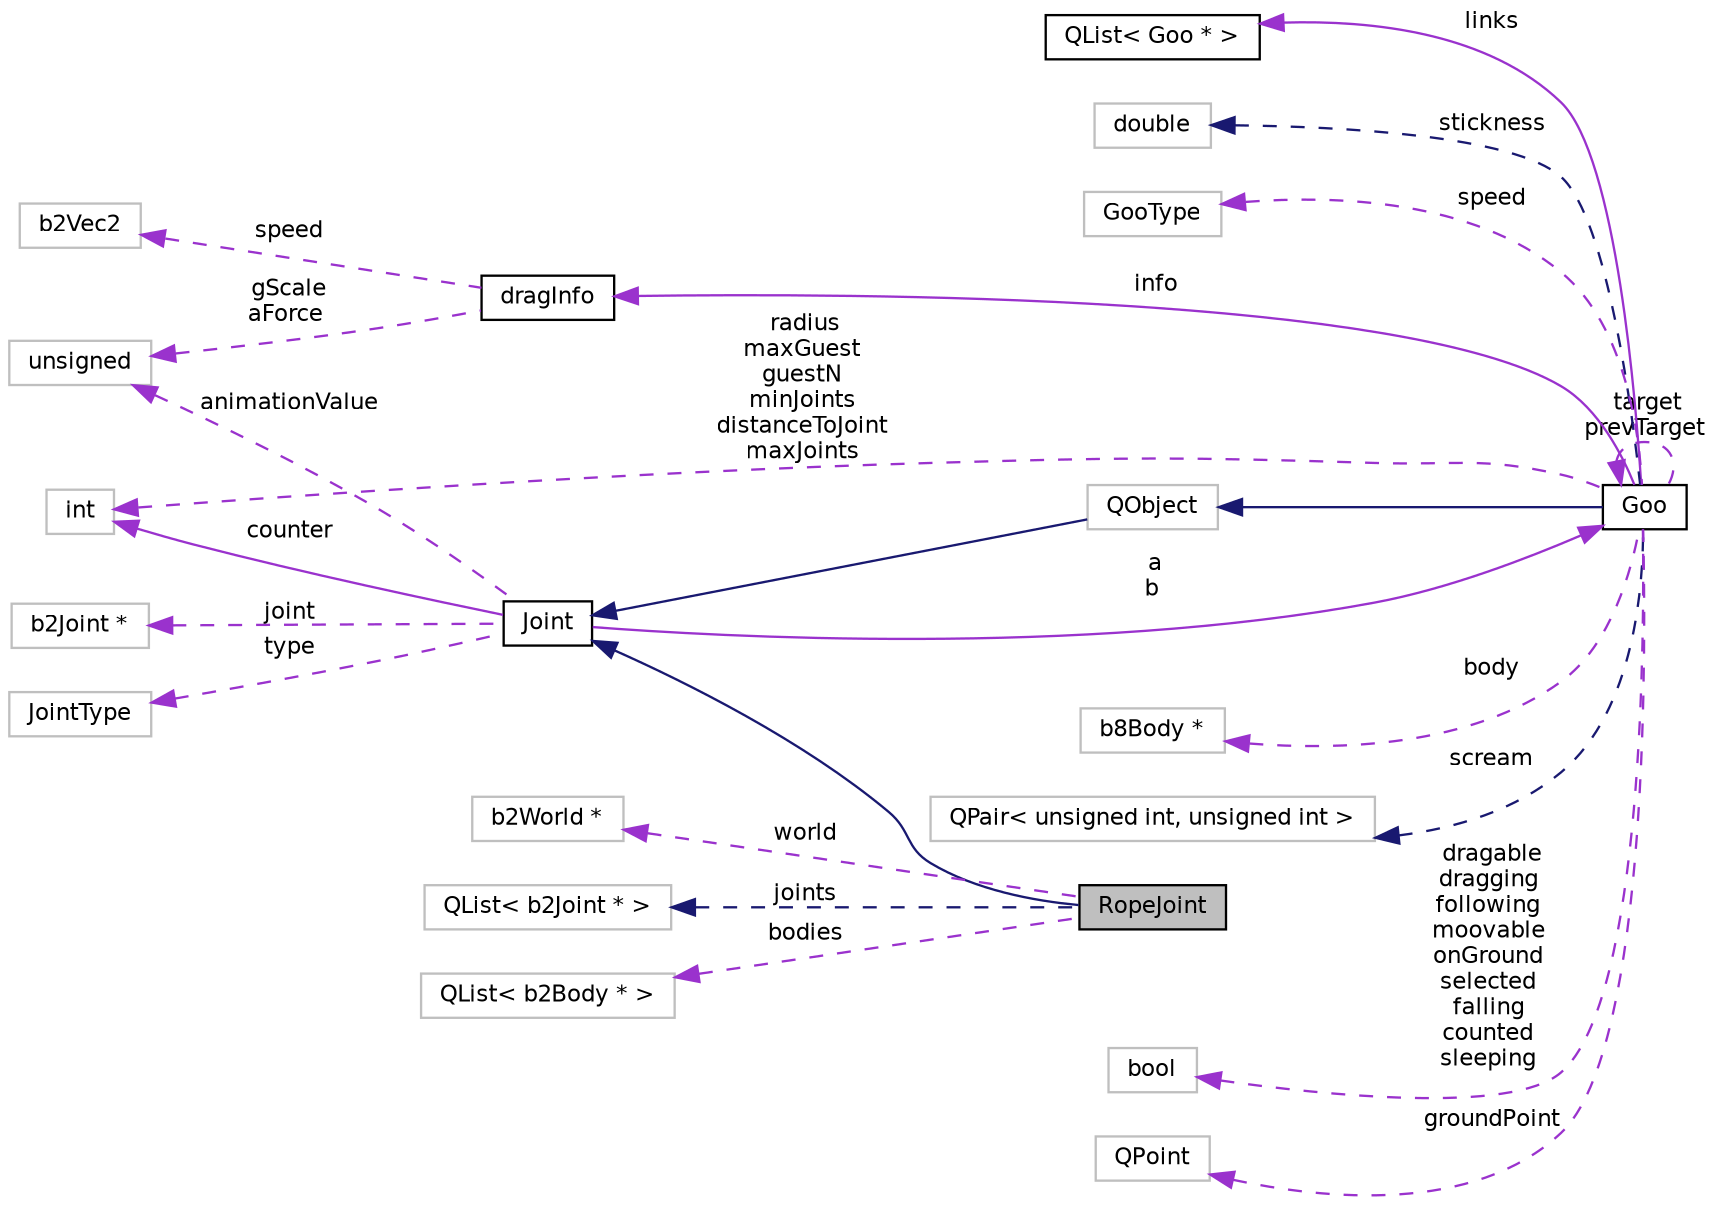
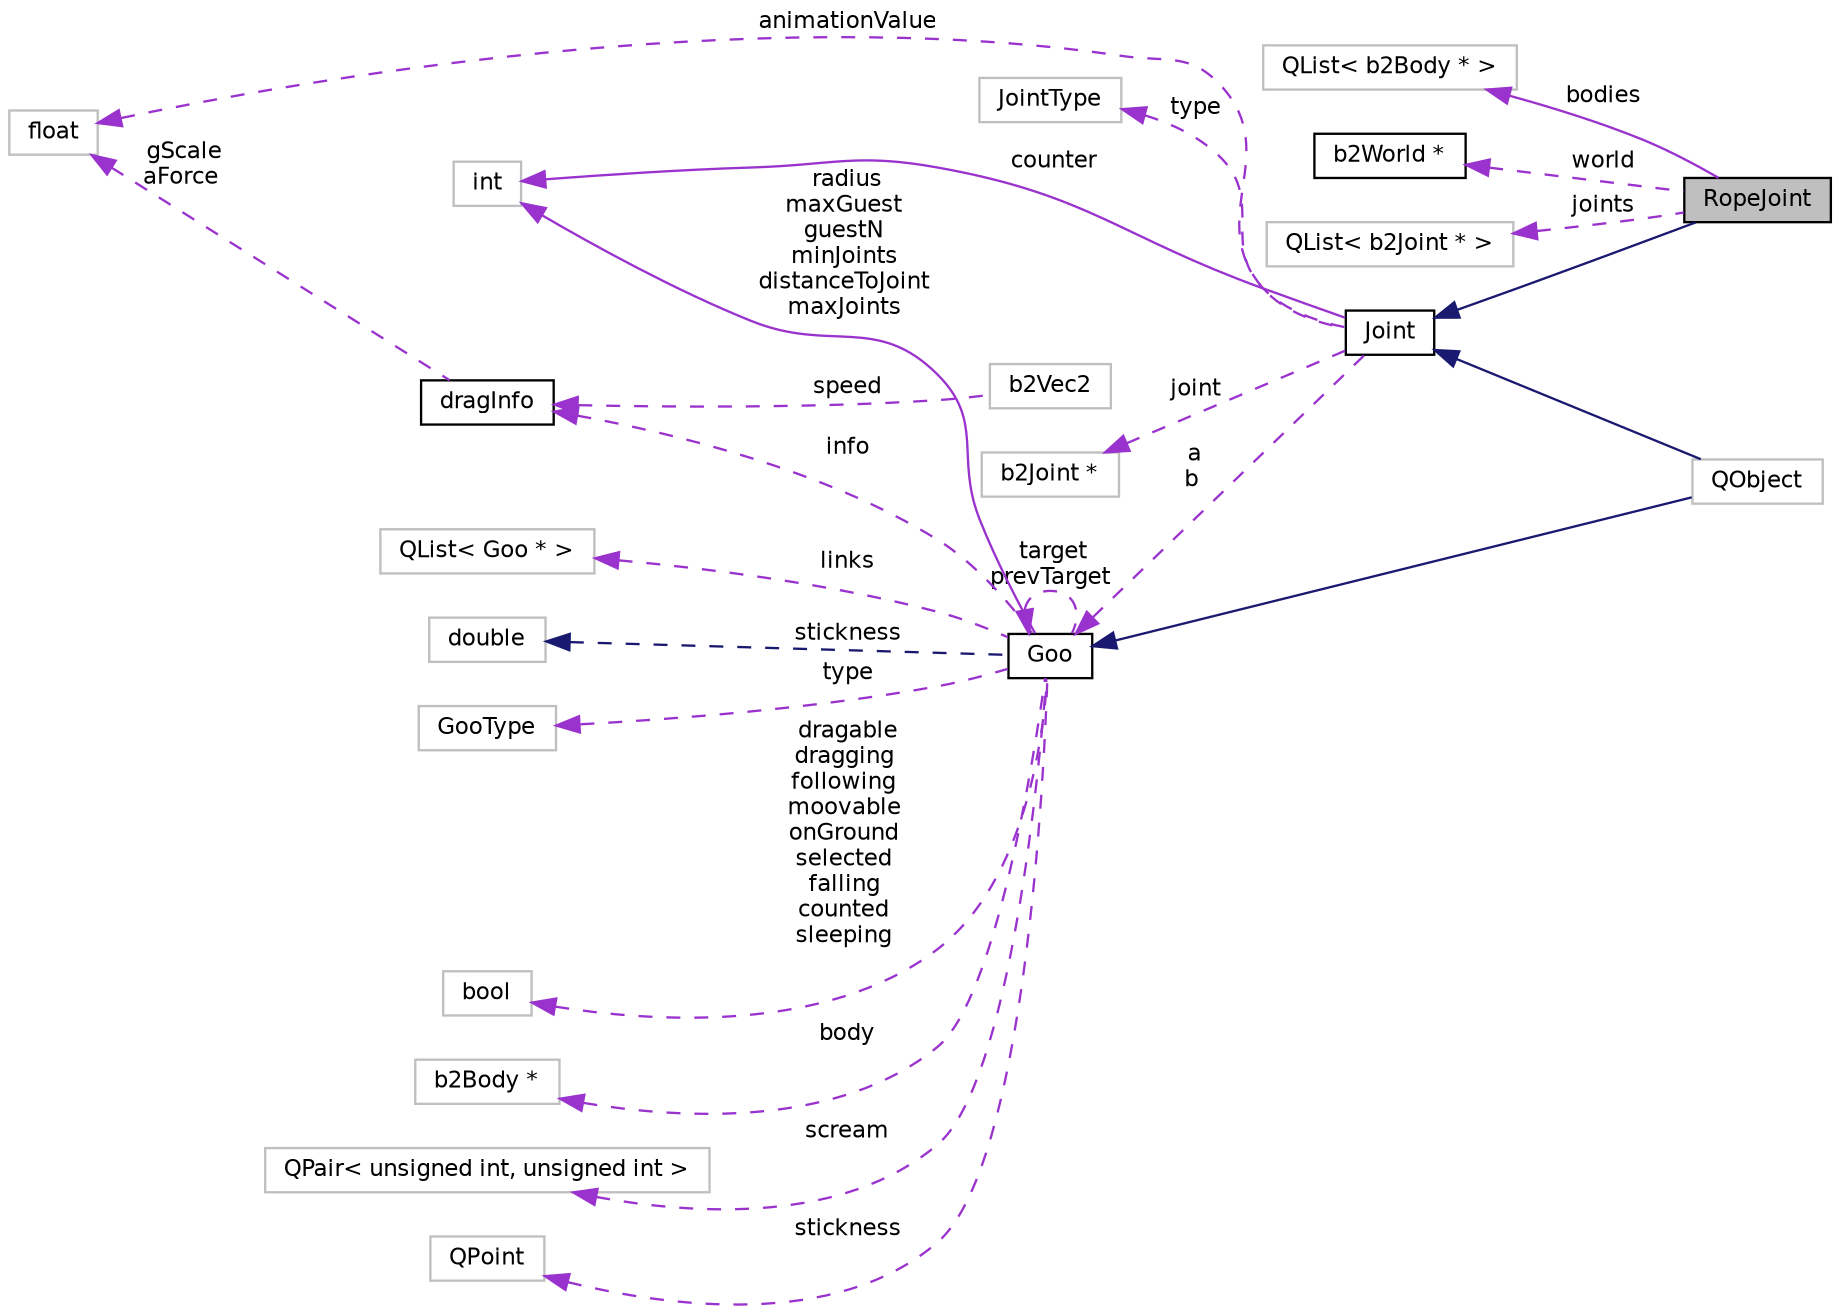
node "QList< Goo * >": color black -> grey75
edge "Goo" -> "QList< Goo * >": style solid -> dashed
edge "Goo" -> "GooType": label " speed" -> " type"
edge "dragInfo" -> "b2Vec2": reversed
edge "Goo" -> "dragInfo": style solid -> dashed
node "unsigned": label "unsigned" -> "float"
edge "Goo" -> "int": style dashed -> solid
edge "Goo" -> "QObject": reversed
edge "Joint" -> "Goo": style solid -> dashed
node "b8Body *": label "b8Body *" -> "b2Body *"
edge "Goo" -> "QPair< unsigned int, unsigned int >": color midnightblue -> darkorchid3
node "b2World *": color grey75 -> black
edge "RopeJoint" -> "QList< b2Joint * >": color midnightblue -> darkorchid3
edge "RopeJoint" -> "QList< b2Body * >": style dashed -> solid
edge "Goo" -> "QPoint": label " groundPoint" -> " stickness"
